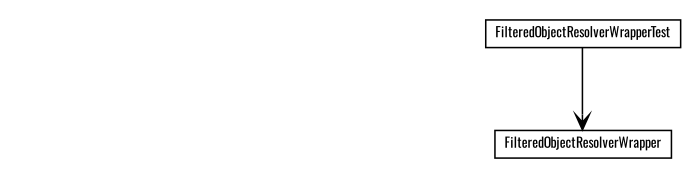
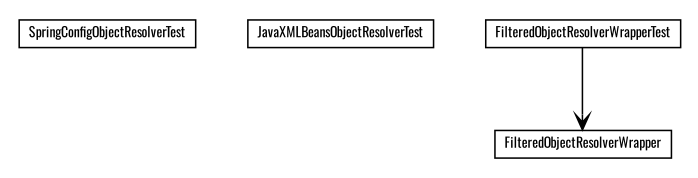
node "SpringConfigObjectResolverTest": added
node "JavaXMLBeansObjectResolverTest": added
